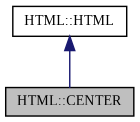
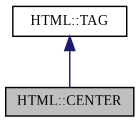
node "HTML::HTML": label "HTML::HTML" -> "HTML::TAG"
